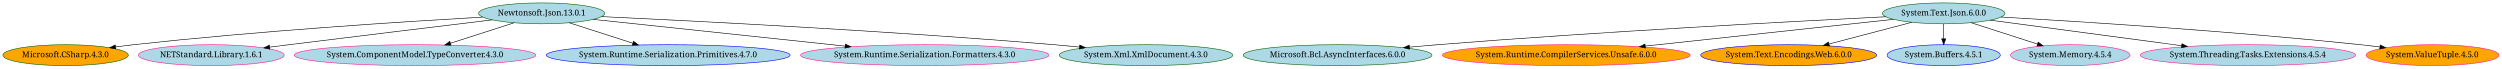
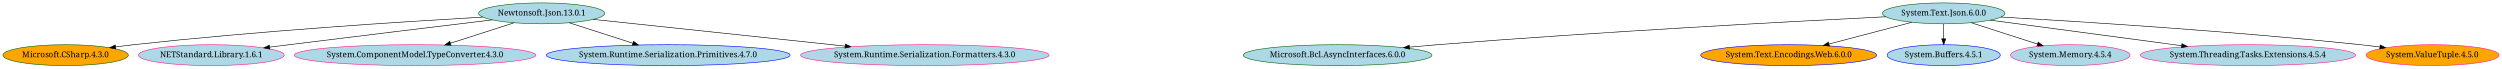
node "System.Xml.XmlDocument.4.3.0": removed
node "System.Runtime.CompilerServices.Unsafe.6.0.0": removed
